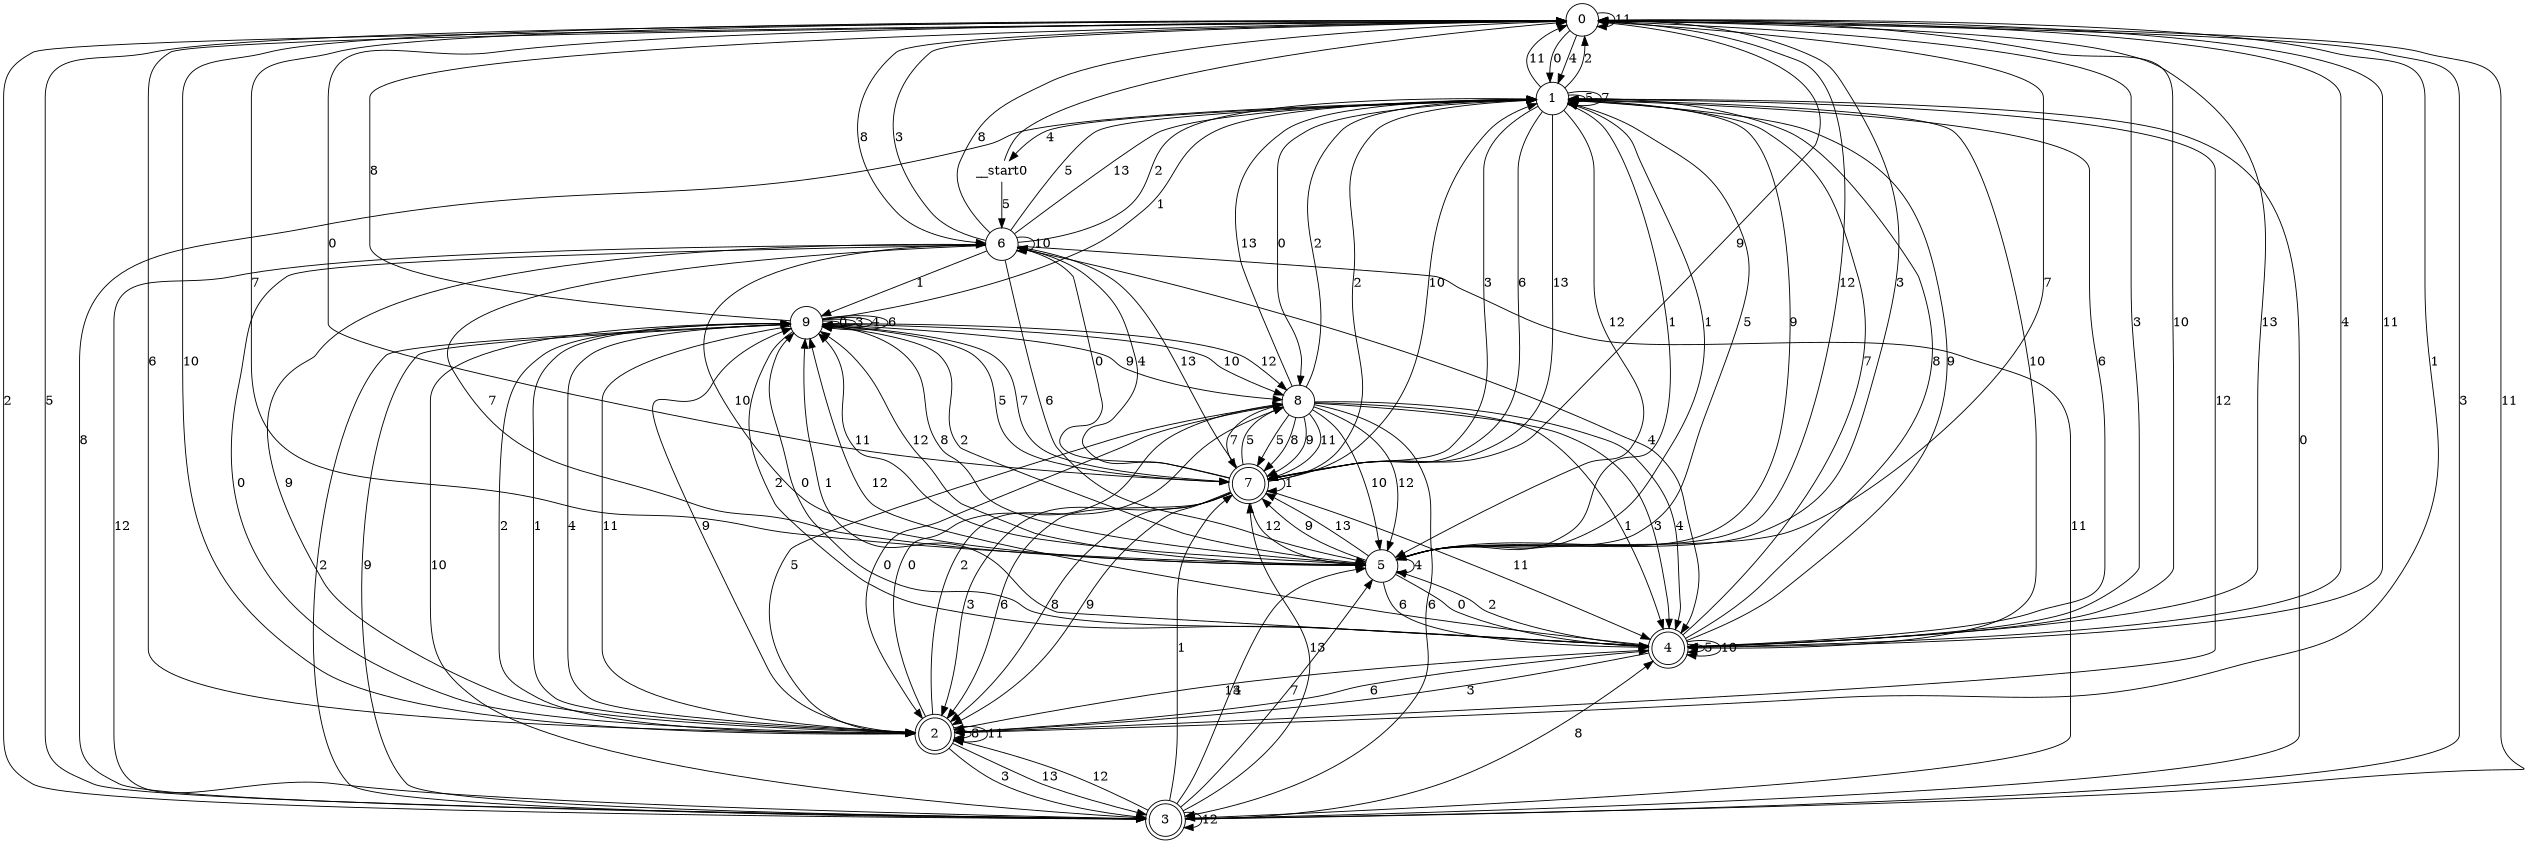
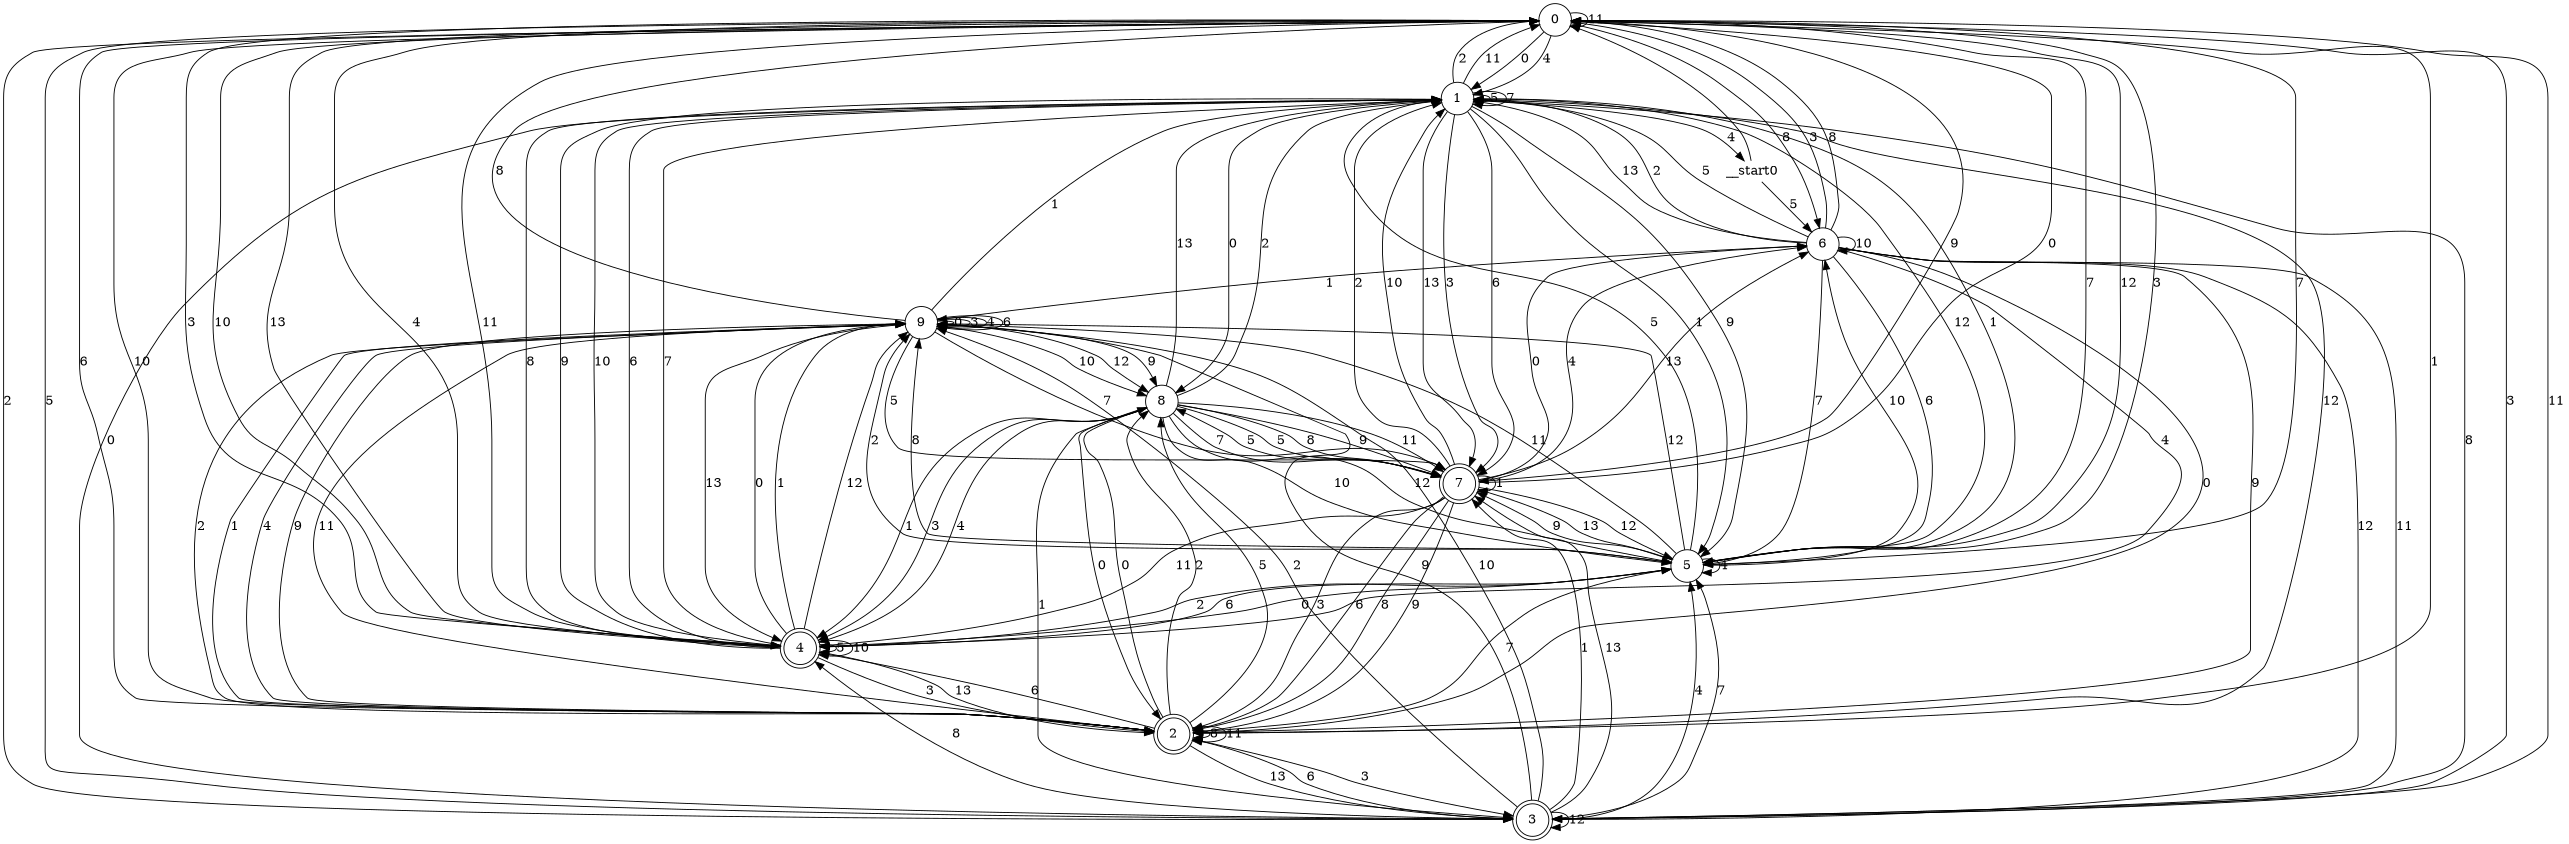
edge "9" -> "4": label "2" -> "13"
edge "8" -> "3": label "6" -> "1"
edge "2" -> "5": added, label "7"
edge "3" -> "2": label "12" -> "6"
